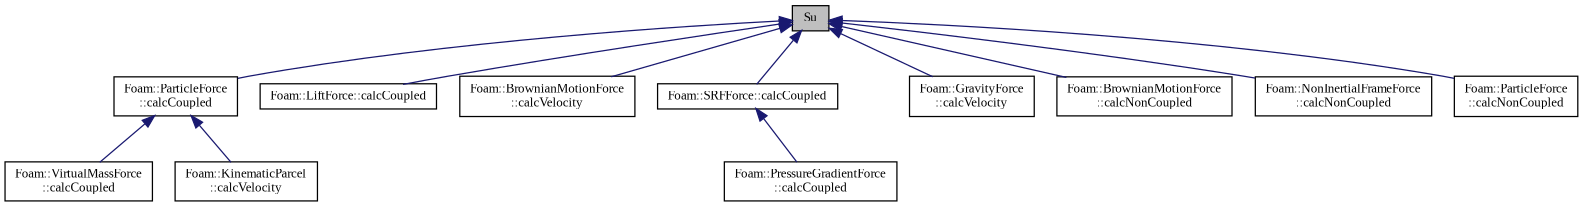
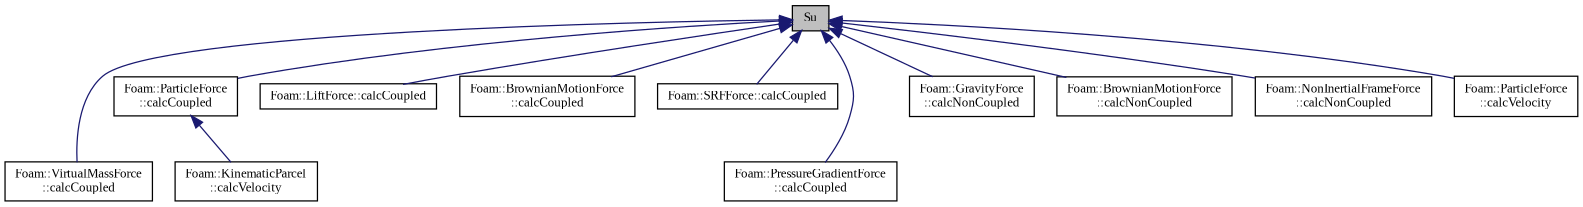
node "Foam::BrownianMotionForce ::calcVelocity": label "Foam::BrownianMotionForce ::calcVelocity" -> "Foam::BrownianMotionForce ::calcCoupled"
node "Foam::GravityForce ::calcVelocity": label "Foam::GravityForce ::calcVelocity" -> "Foam::GravityForce ::calcNonCoupled"
node "Foam::ParticleForce ::calcNonCoupled": label "Foam::ParticleForce ::calcNonCoupled" -> "Foam::ParticleForce ::calcVelocity"
edge "Foam::PressureGradientForce ::calcCoupled" -> "Foam::SRFForce::calcCoupled": now "Foam::PressureGradientForce ::calcCoupled" -> "Su"
edge "Foam::VirtualMassForce ::calcCoupled" -> "Foam::ParticleForce ::calcCoupled": now "Foam::VirtualMassForce ::calcCoupled" -> "Su"
